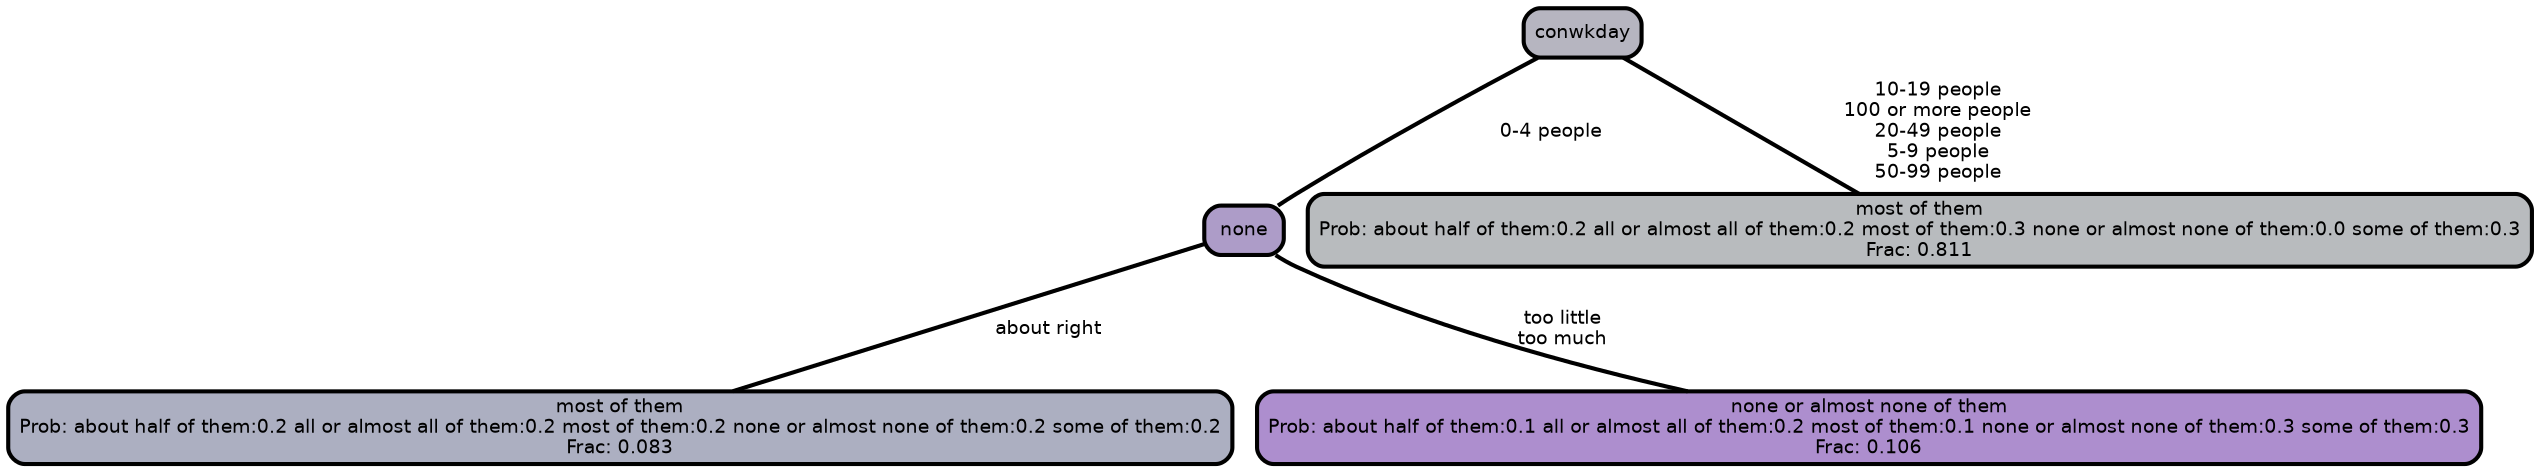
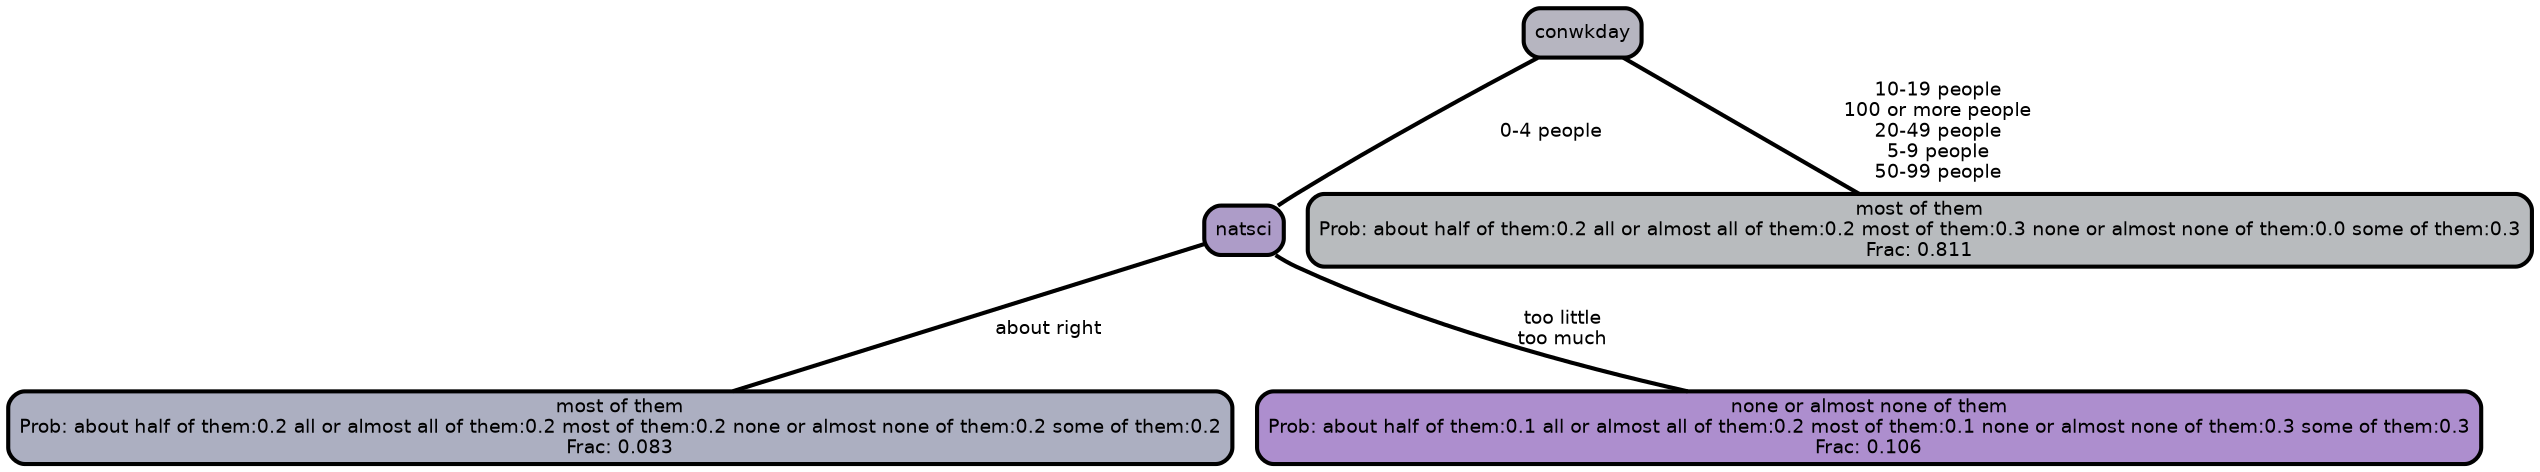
node "none": label "none" -> "natsci"
